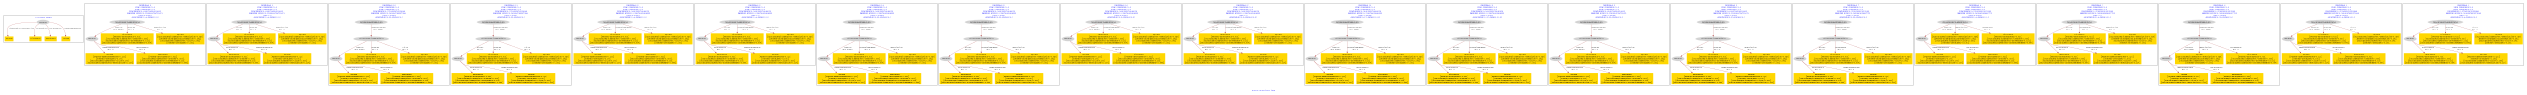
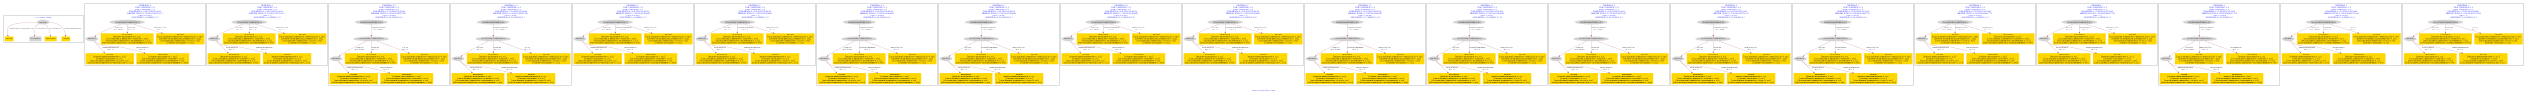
node "birthDate": fillcolor gold -> lightgray
